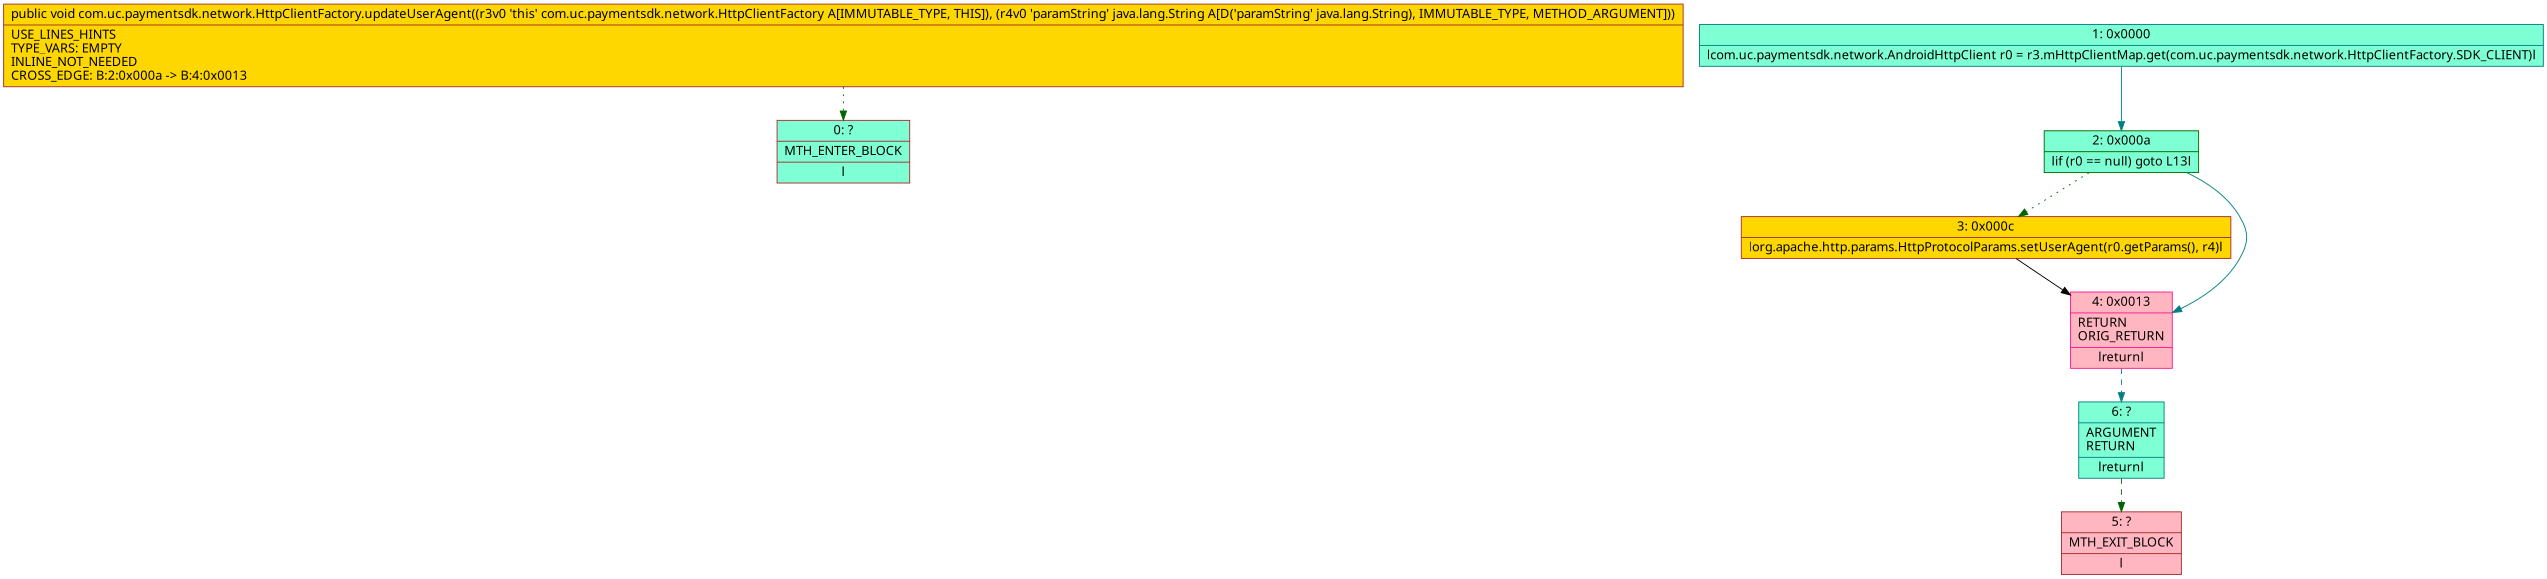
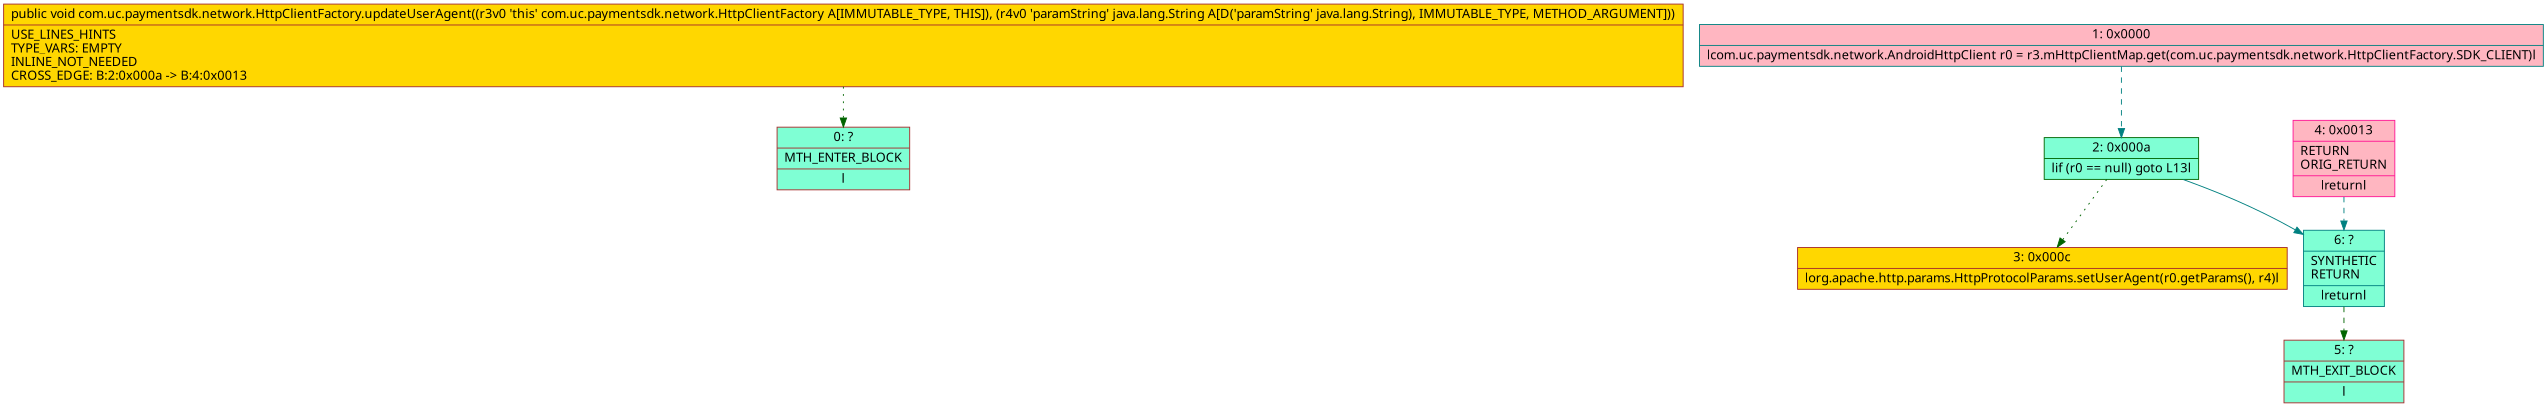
node "1: 0x0000": fillcolor aquamarine -> lightpink
edge "1: 0x0000" -> "2: 0x000a": style solid -> dashed
edge "2: 0x000a" -> "4: 0x0013": now "2: 0x000a" -> "6: ?"
edge "3: 0x000c" -> "4: 0x0013": removed
node "6: ?": text "ARGUMENT" -> "SYNTHETIC"
node "5: ?": fillcolor lightpink -> aquamarine
